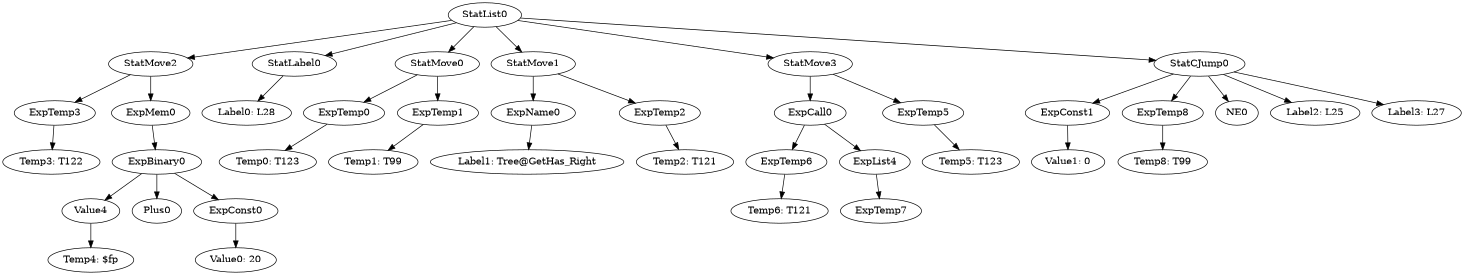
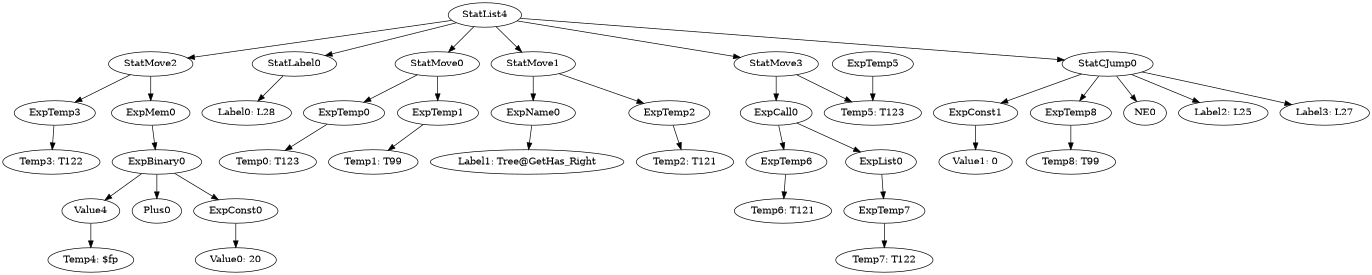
node "StatList0": label "StatList0" -> "StatList4"
edge "StatMove3" -> "ExpTemp5": now "StatMove3" -> "Temp5: T123"
node "ExpList4": label "ExpList4" -> "ExpList0"
node "Temp7: T122": added
